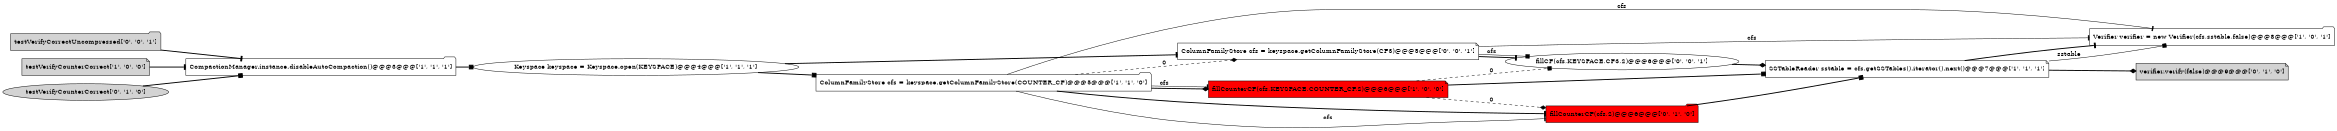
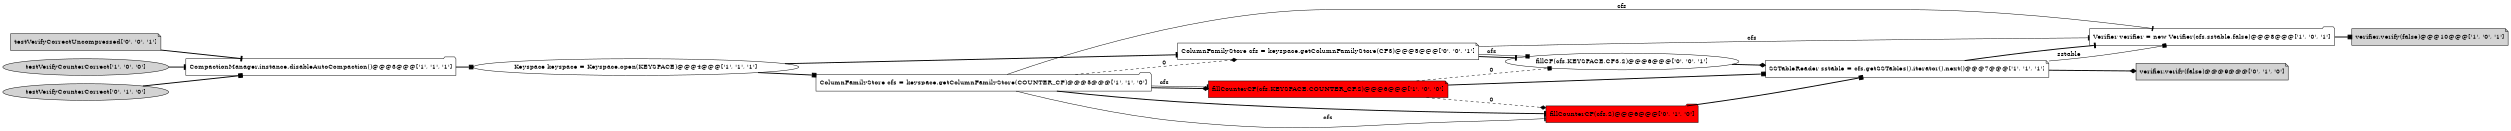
node "verifier.verify(false)@@@10@@@['1', '0', '1']": added
node "testVerifyCorrectUncompressed['0', '0', '1']": shape folder -> note
node "testVerifyCounterCorrect['1', '0', '0']": shape note -> ellipse
